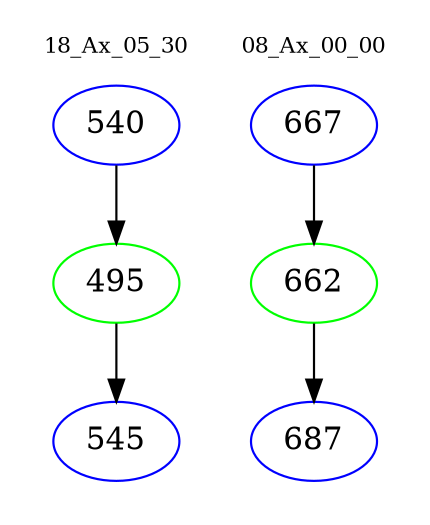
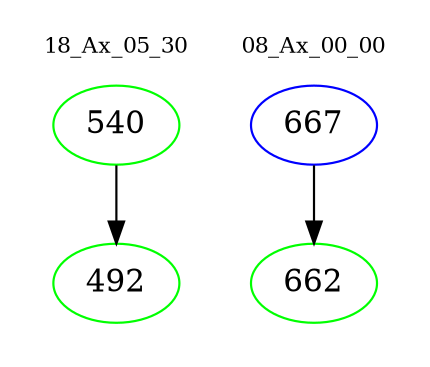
node "540": color blue -> green
node "495": label "495" -> "492"
node "545": removed
node "687": removed
